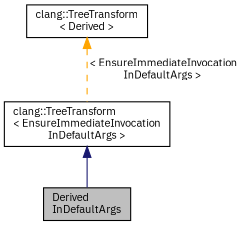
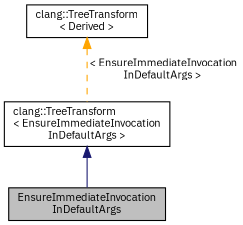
node "Derived InDefaultArgs": label "Derived InDefaultArgs" -> "EnsureImmediateInvocation InDefaultArgs"
